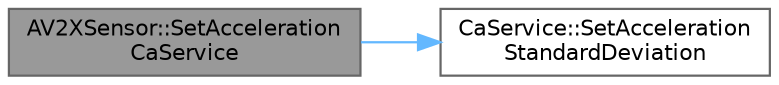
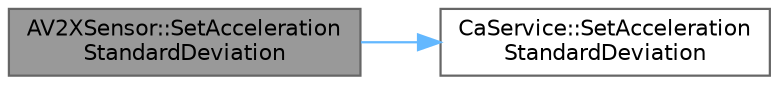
node "AV2XSensor::SetAcceleration CaService": label "AV2XSensor::SetAcceleration CaService" -> "AV2XSensor::SetAcceleration StandardDeviation"
